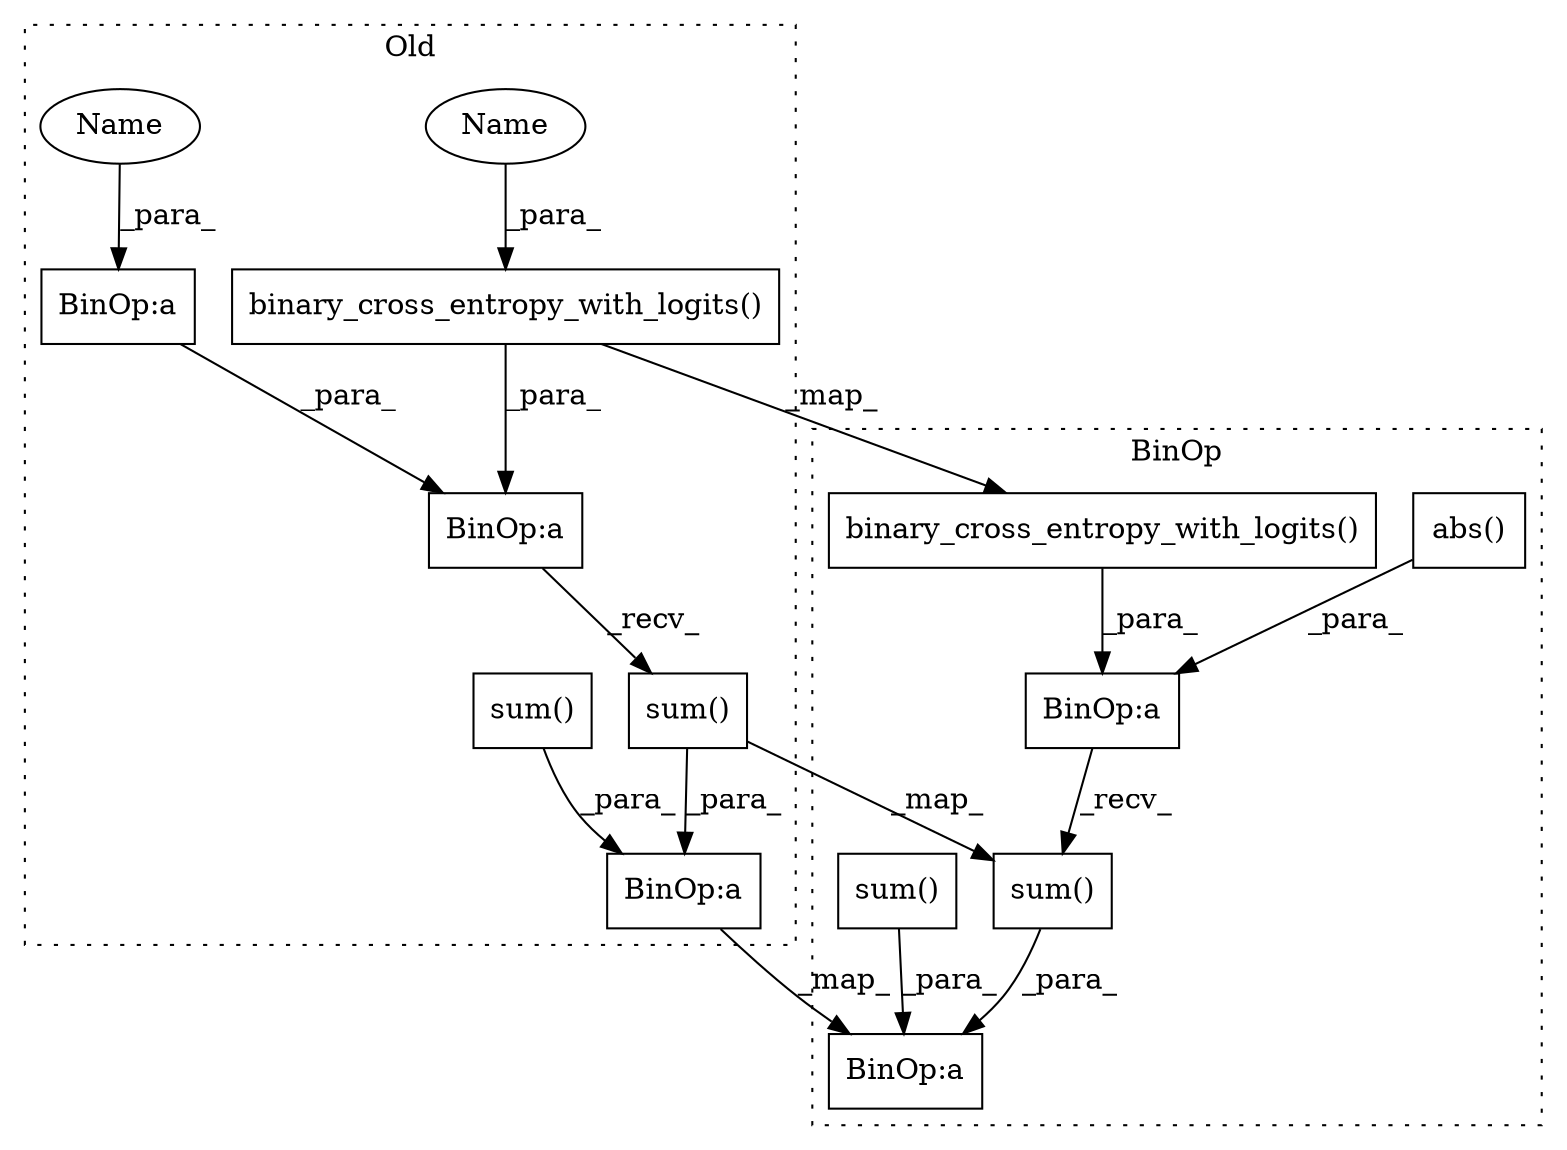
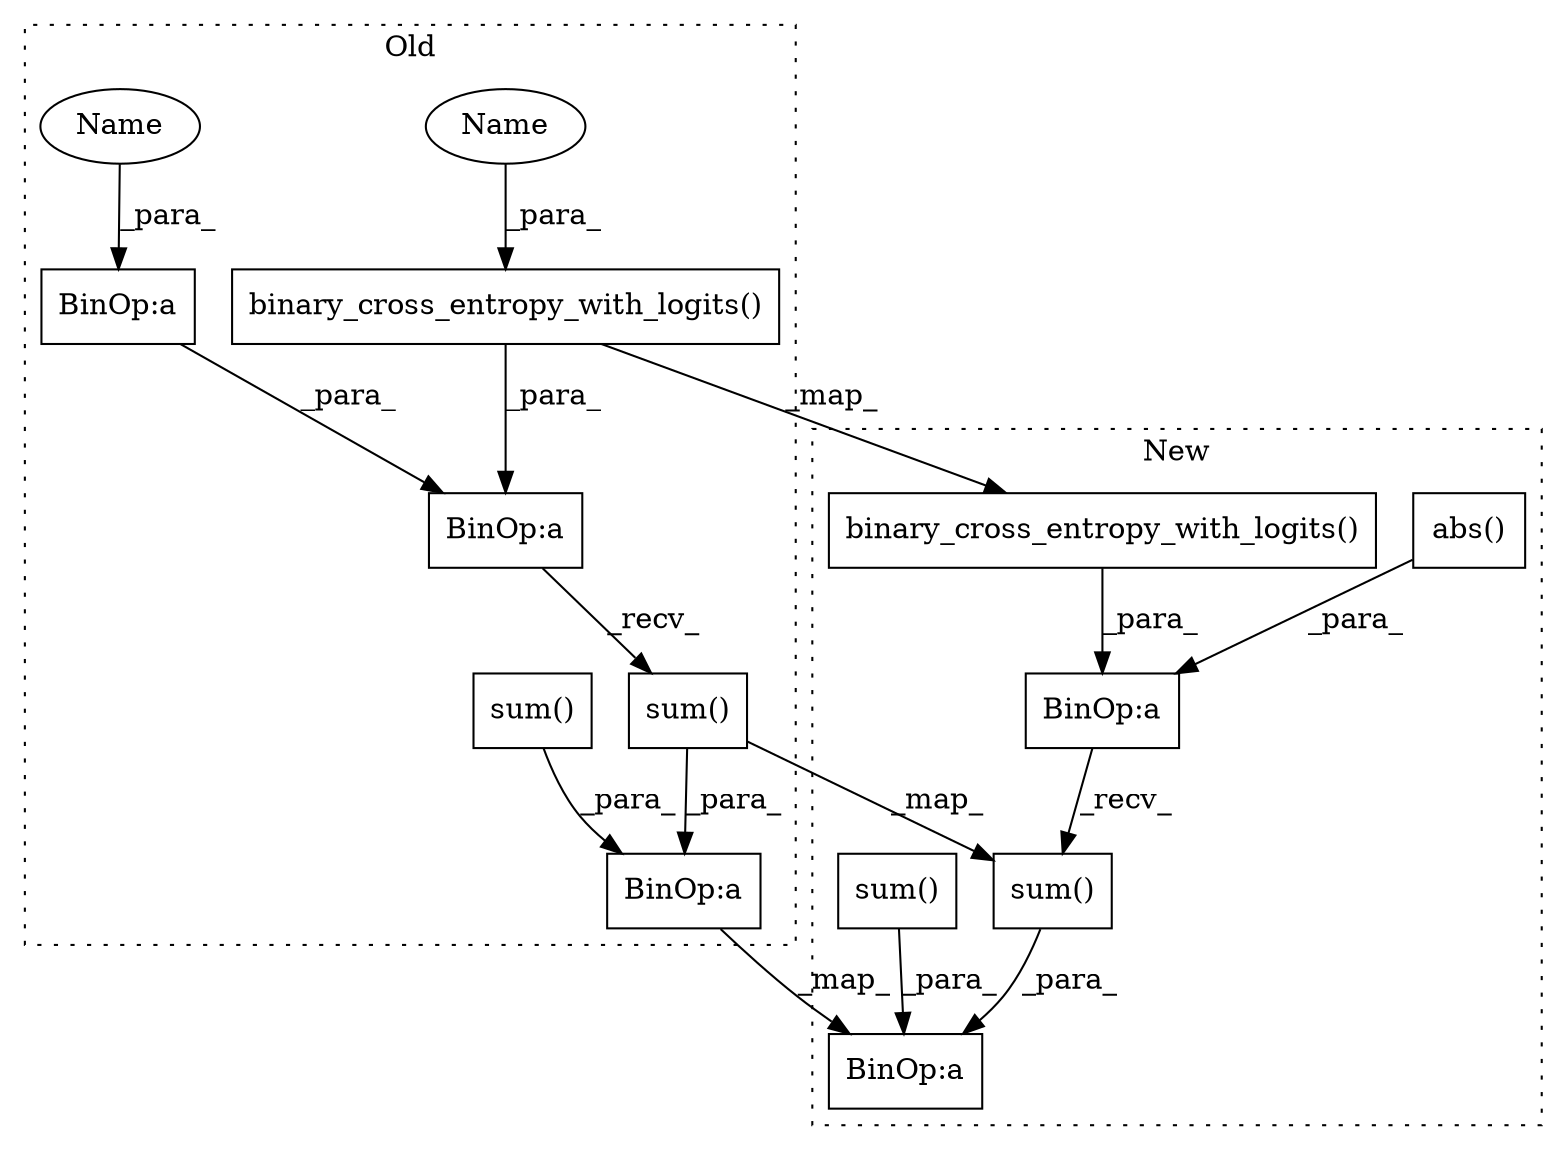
cluster "BinOp": label "BinOp" -> "New"
